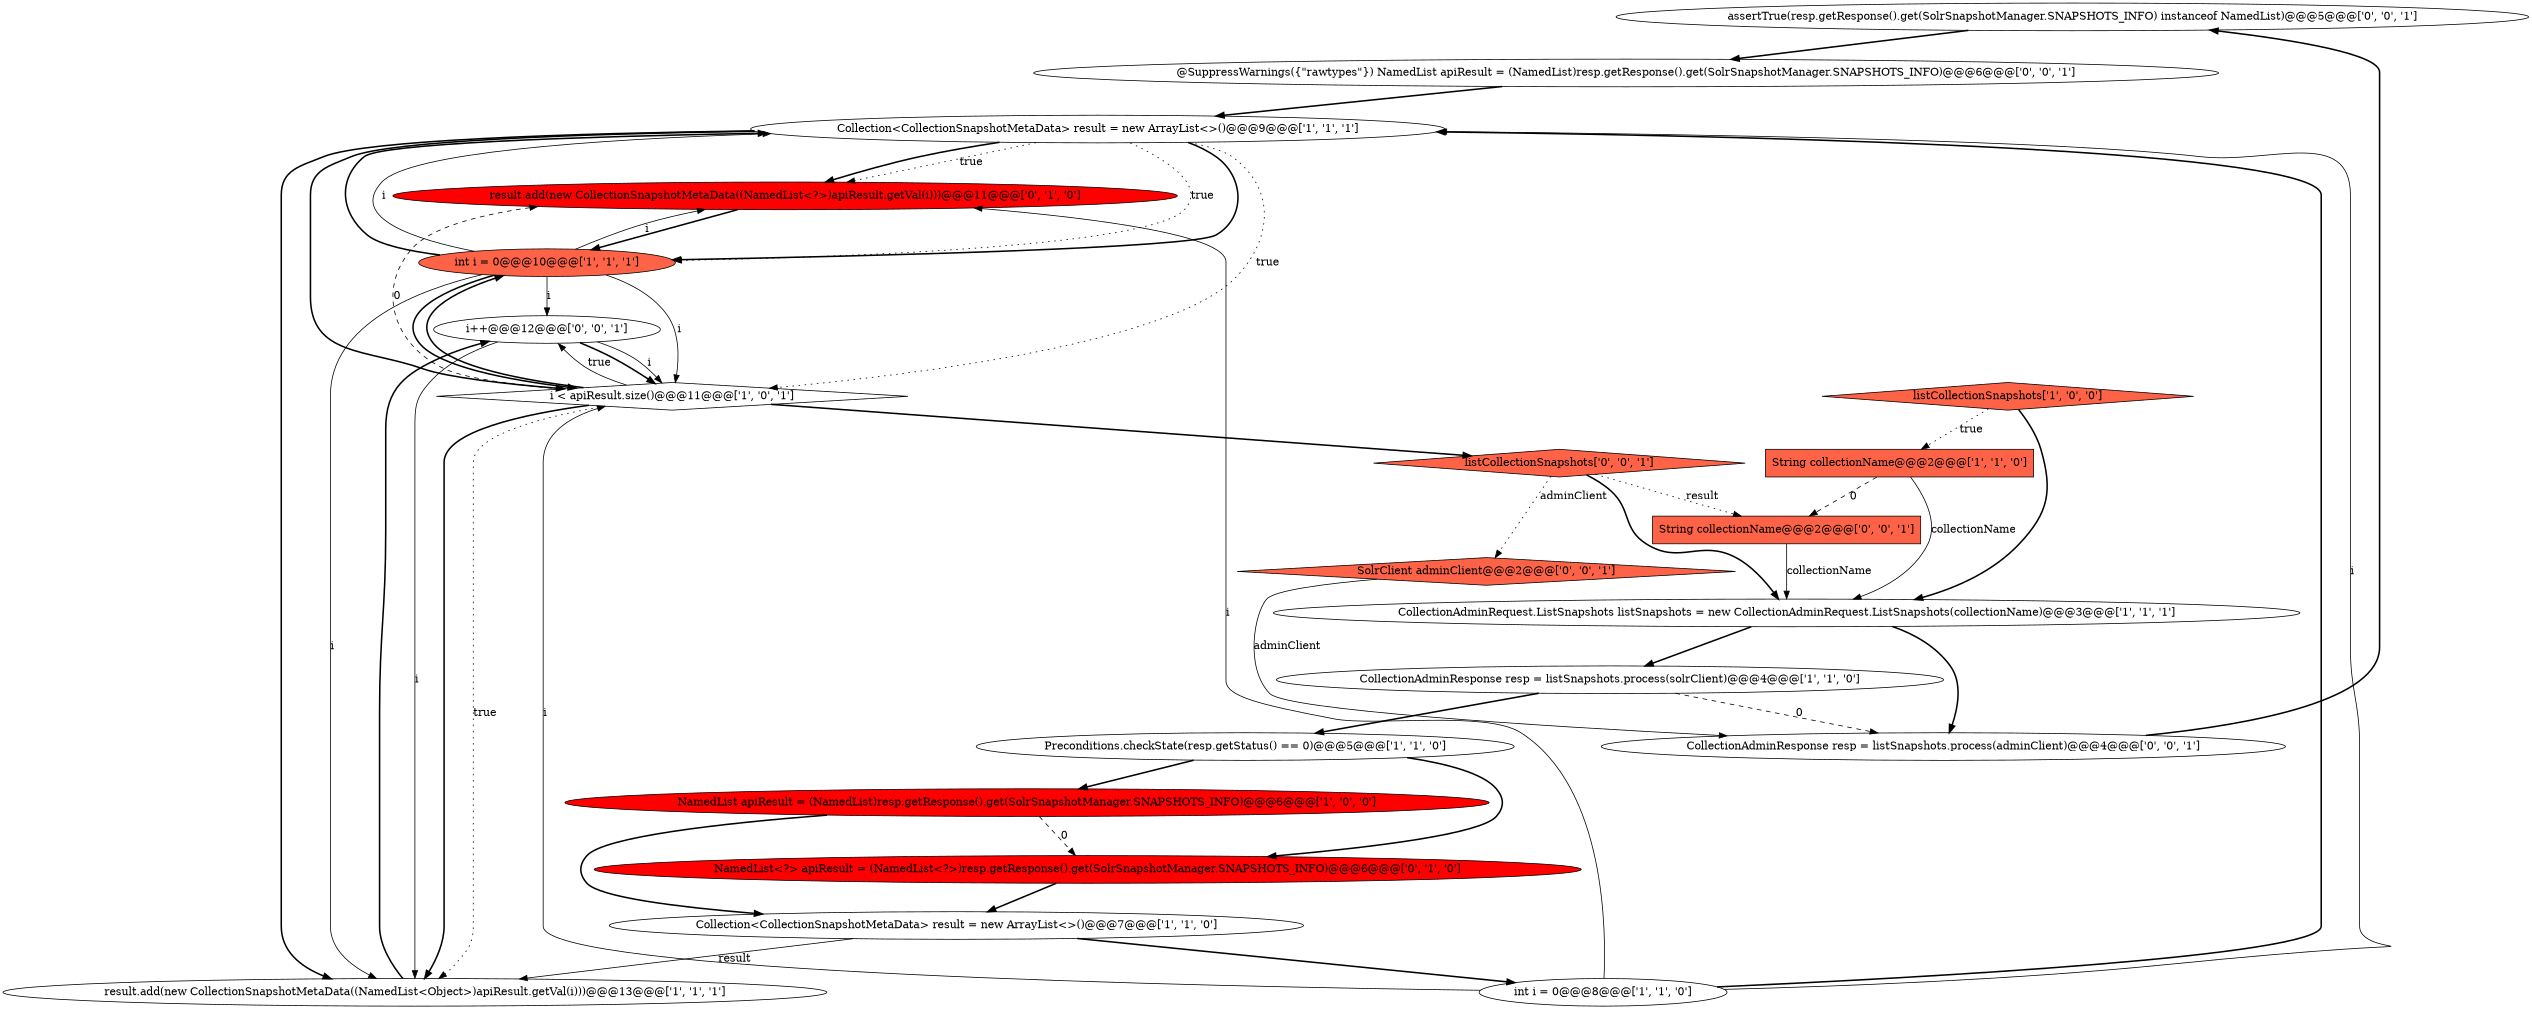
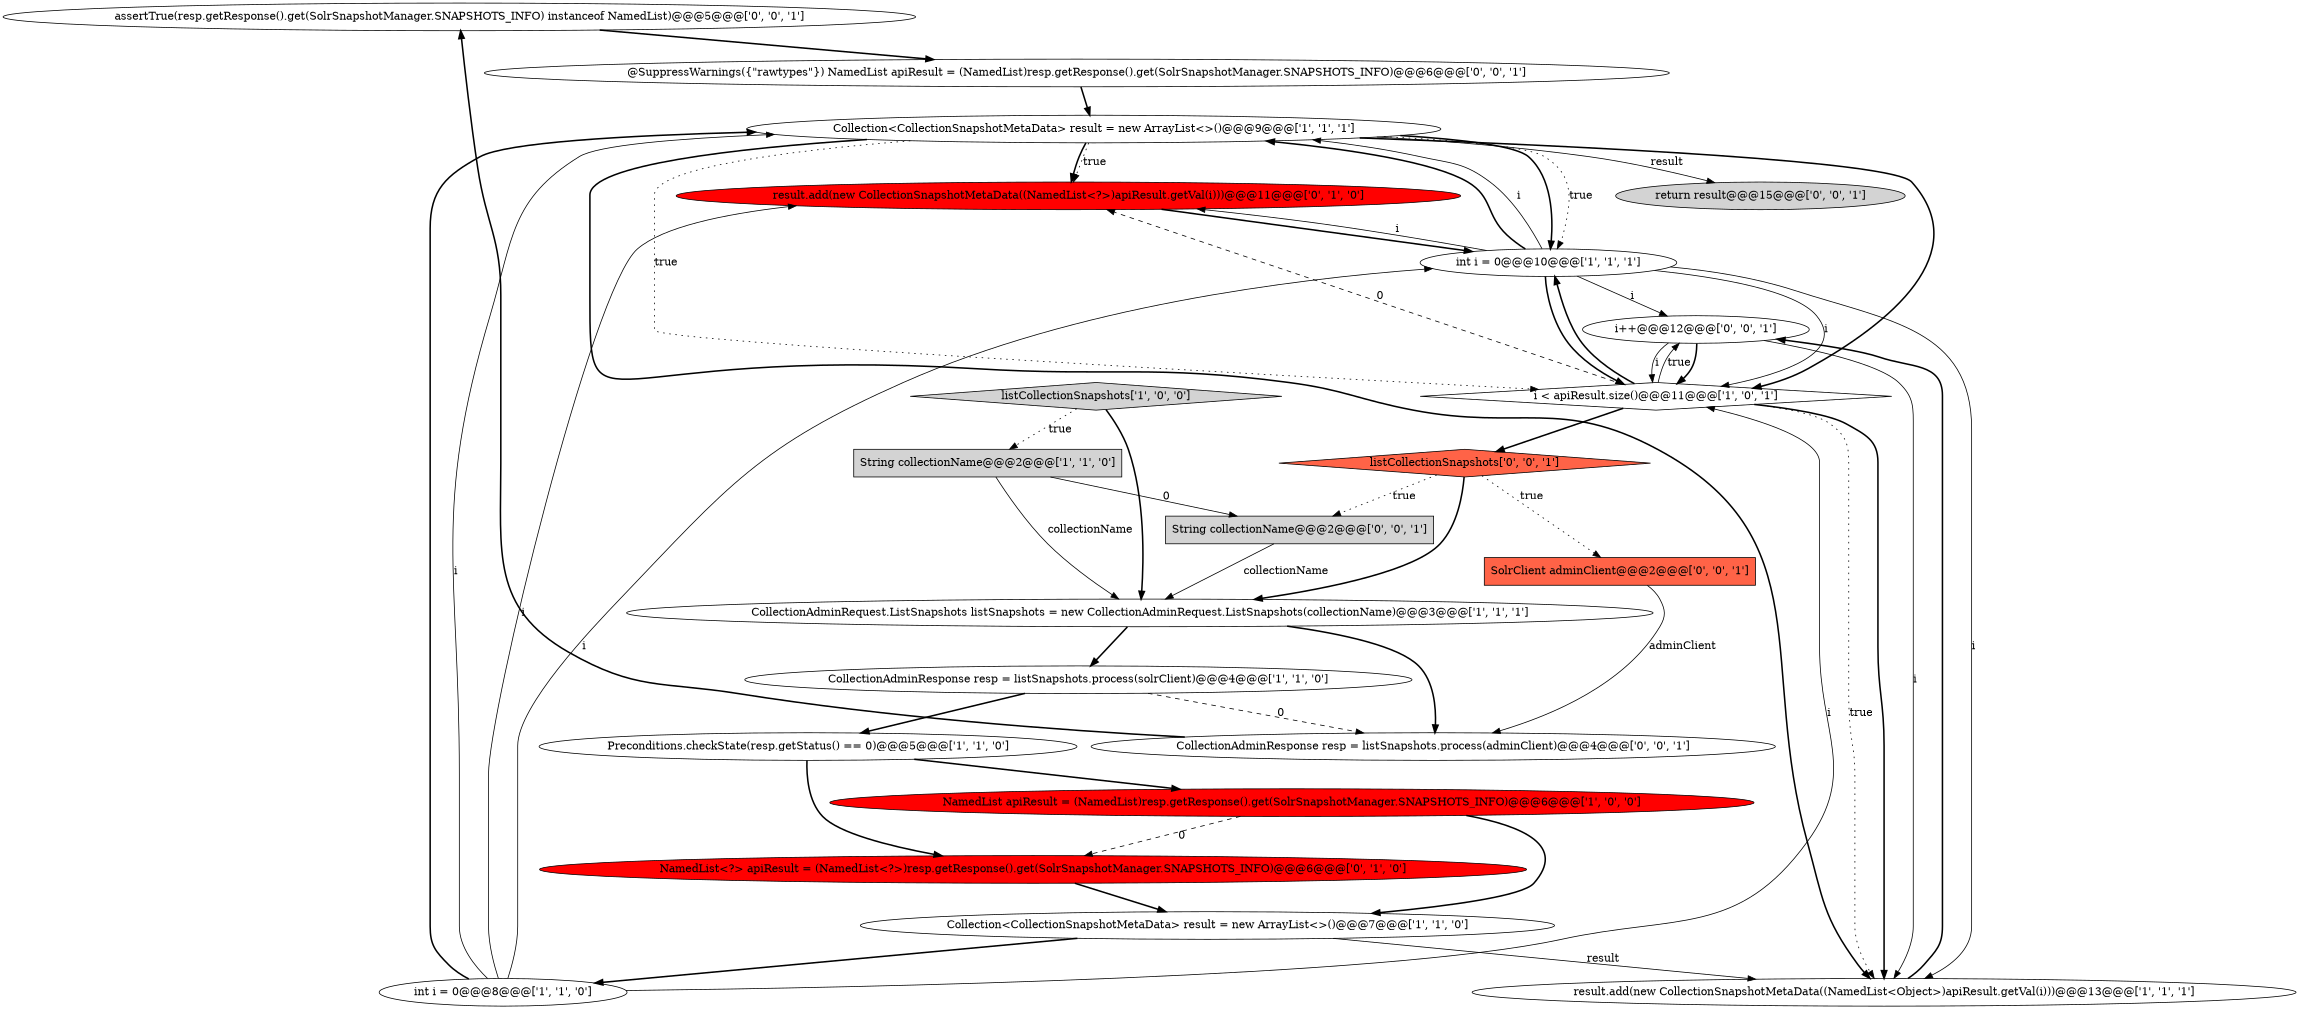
node "return result@@@15@@@['0', '0', '1']": added
node "int i = 0@@@10@@@['1', '1', '1']": fillcolor tomato -> white
node "listCollectionSnapshots['1', '0', '0']": fillcolor tomato -> lightgray
edge "int i = 0@@@8@@@['1', '1', '0']" -> "int i = 0@@@10@@@['1', '1', '1']": added, label "i"
node "String collectionName@@@2@@@['1', '1', '0']": fillcolor tomato -> lightgray
edge "String collectionName@@@2@@@['1', '1', '0']" -> "String collectionName@@@2@@@['0', '0', '1']": style dashed -> solid
edge "listCollectionSnapshots['0', '0', '1']" -> "SolrClient adminClient@@@2@@@['0', '0', '1']": label "adminClient" -> "true"
edge "listCollectionSnapshots['0', '0', '1']" -> "String collectionName@@@2@@@['0', '0', '1']": label "result" -> "true"
node "String collectionName@@@2@@@['0', '0', '1']": fillcolor tomato -> lightgray
node "SolrClient adminClient@@@2@@@['0', '0', '1']": shape diamond -> box
